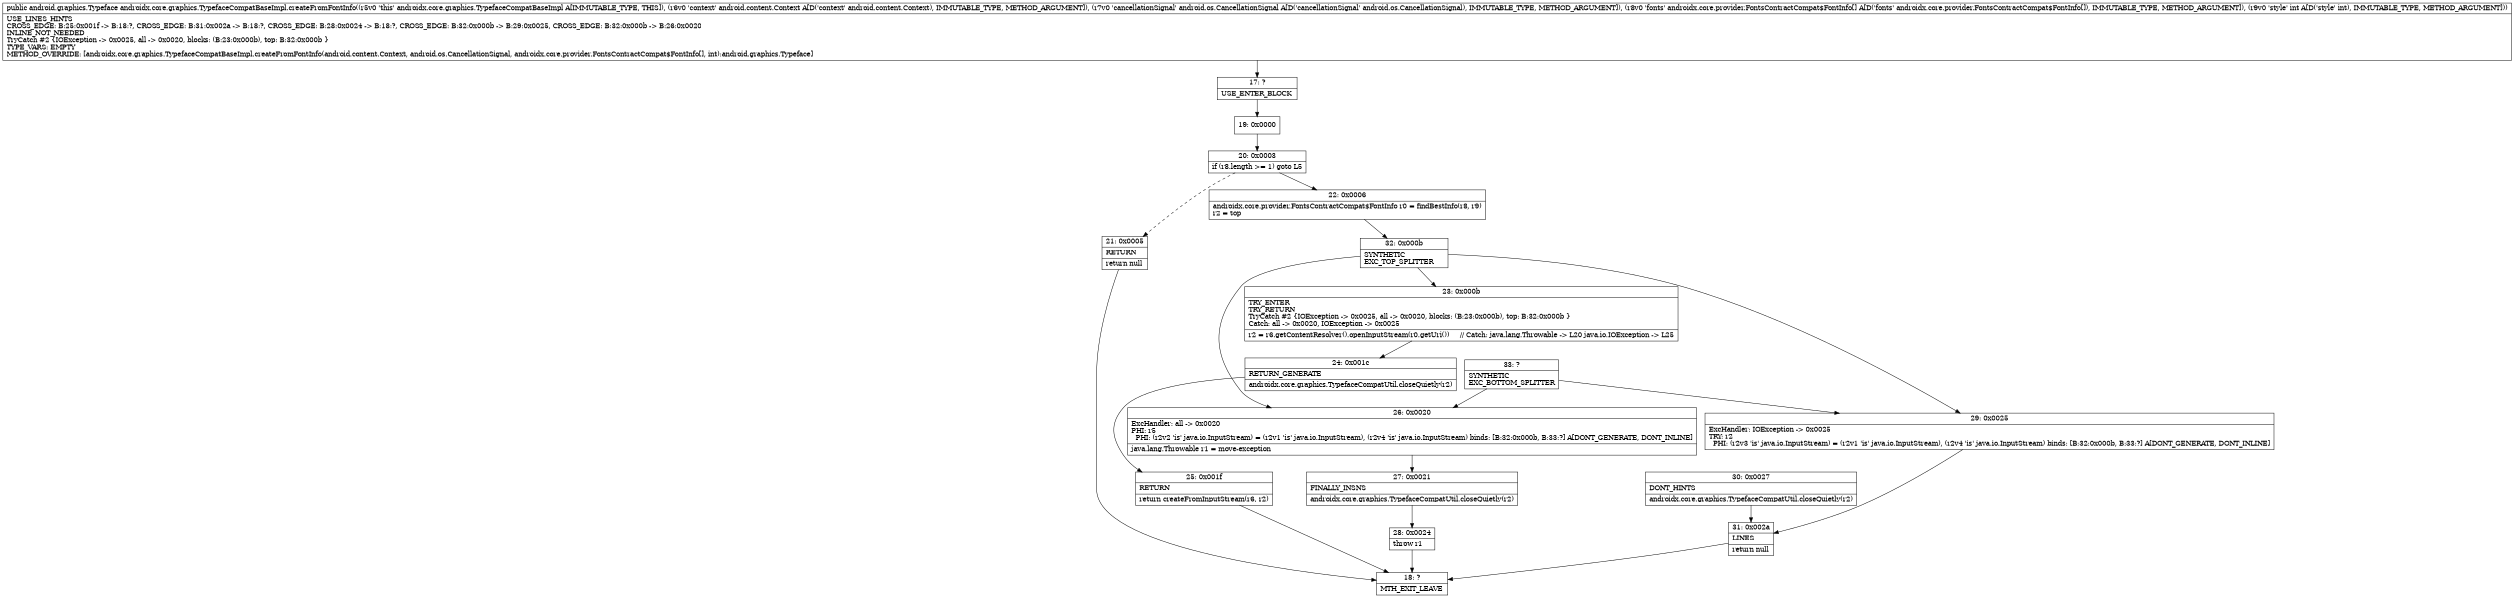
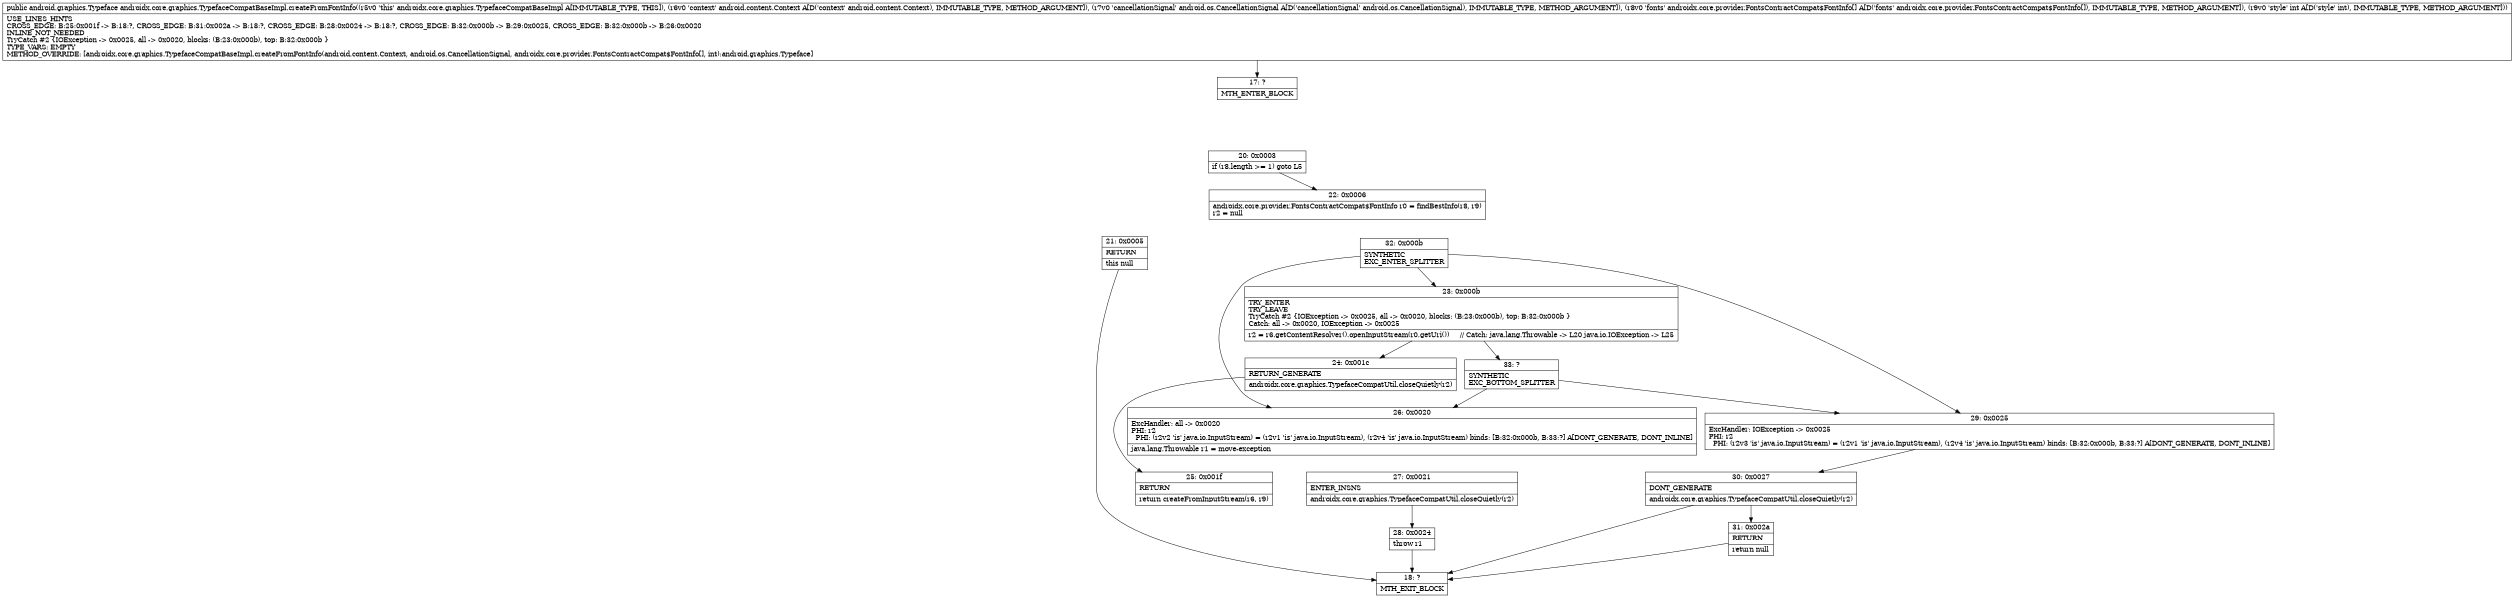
node "17: ?": text "USE_ENTER_BLOCK" -> "MTH_ENTER_BLOCK"
node "19: 0x0000": removed
edge "20: 0x0003" -> "21: 0x0005": removed
node "22: 0x0006": text "r2 = top" -> "r2 = null"
edge "22: 0x0006" -> "32: 0x000b": removed
node "32: 0x000b": text "EXC_TOP_SPLITTER" -> "EXC_ENTER_SPLITTER"
node "21: 0x0005": text "return null" -> "this null"
node "23: 0x000b": text "TRY_RETURN" -> "TRY_LEAVE"
edge "23: 0x000b" -> "33: ?": added
node "26: 0x0020": text "PHI: r5" -> "PHI: r2"
node "29: 0x0025": text "TRY: r2" -> "PHI: r2"
edge "26: 0x0020" -> "27: 0x0021": removed
node "27: 0x0021": text "FINALLY_INSNS" -> "ENTER_INSNS"
node "30: 0x0027": text "DONT_HINTS" -> "DONT_GENERATE"
node "25: 0x001f": text "return createFromInputStream(r6, r2)" -> "return createFromInputStream(r6, r9)"
edge "29: 0x0025" -> "31: 0x002a": now "29: 0x0025" -> "30: 0x0027"
edge "25: 0x001f" -> "18: ?": now "30: 0x0027" -> "18: ?"
node "31: 0x002a": text "LINES" -> "RETURN"
node "18: ?": text "MTH_EXIT_LEAVE" -> "MTH_EXIT_BLOCK"
